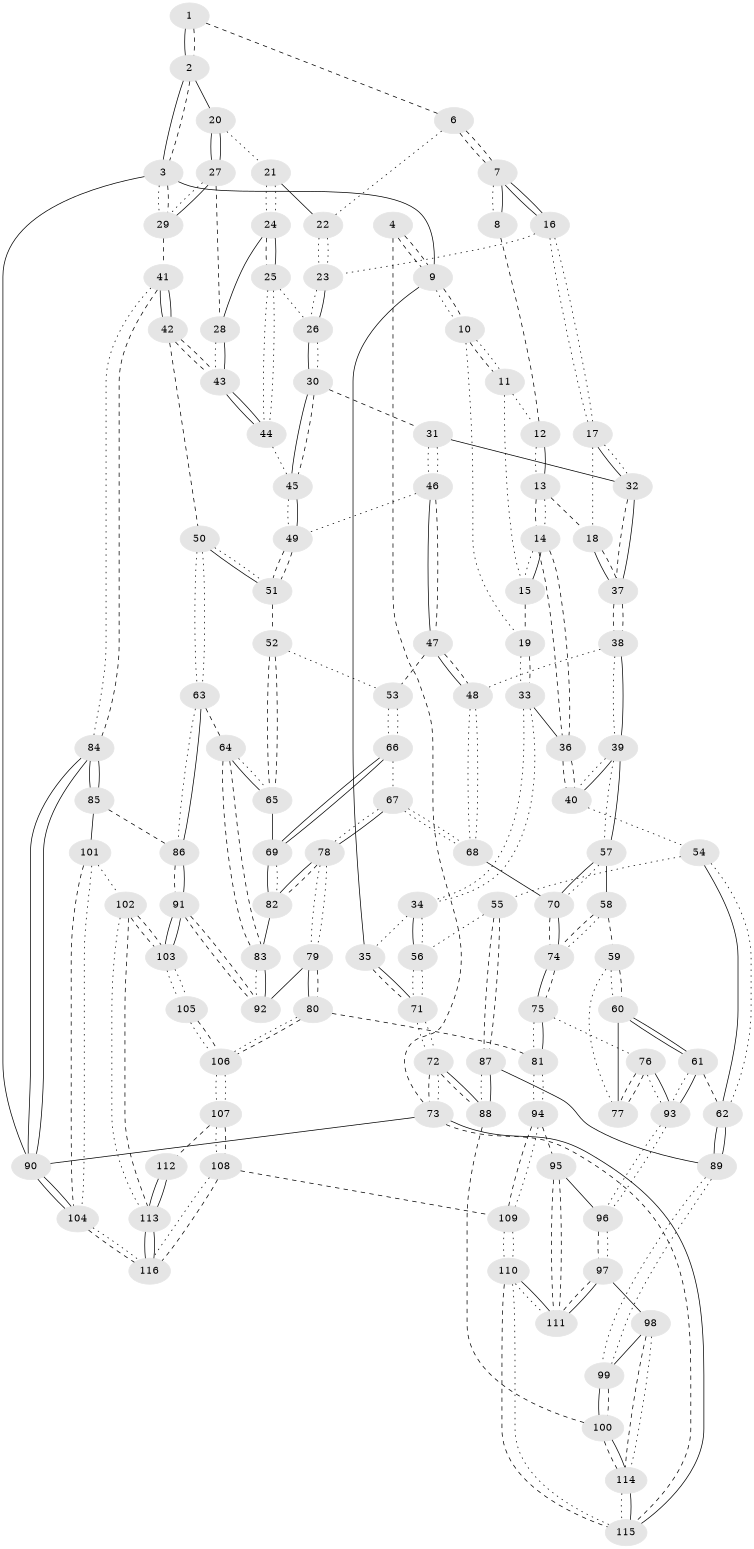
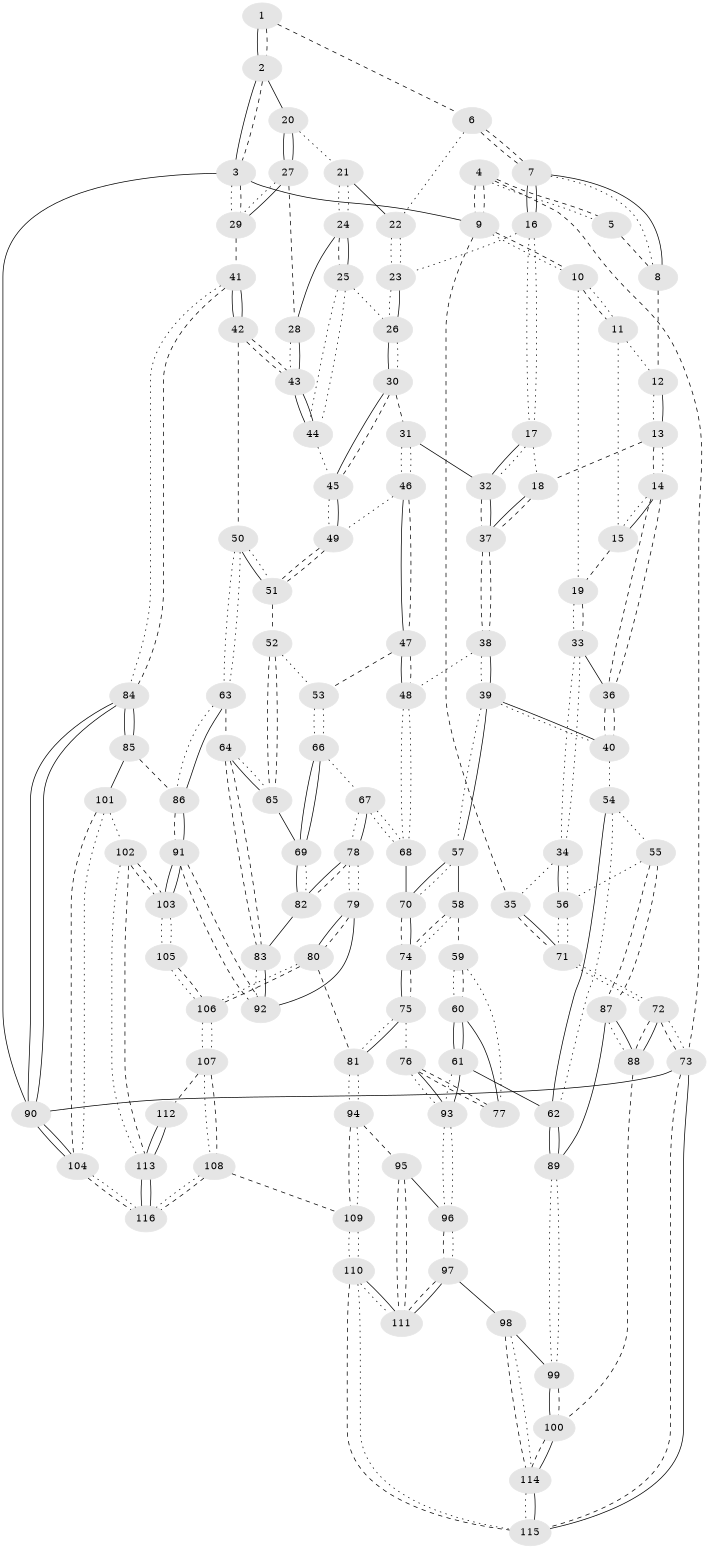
node "5": added
edge "9" -- "35": style solid -> dashed
edge "61" -- "62": style dashed -> solid
